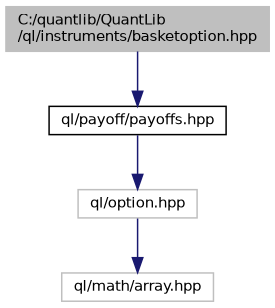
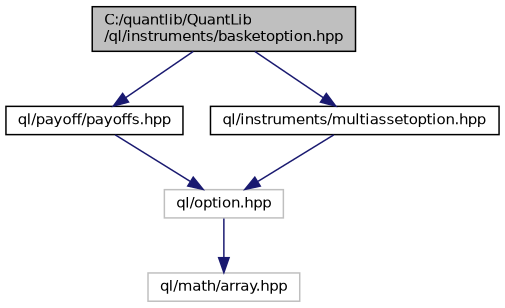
node "C:/quantlib/QuantLib /ql/instruments/basketoption.hpp": color grey75 -> black
node "ql/instruments/multiassetoption.hpp": added
